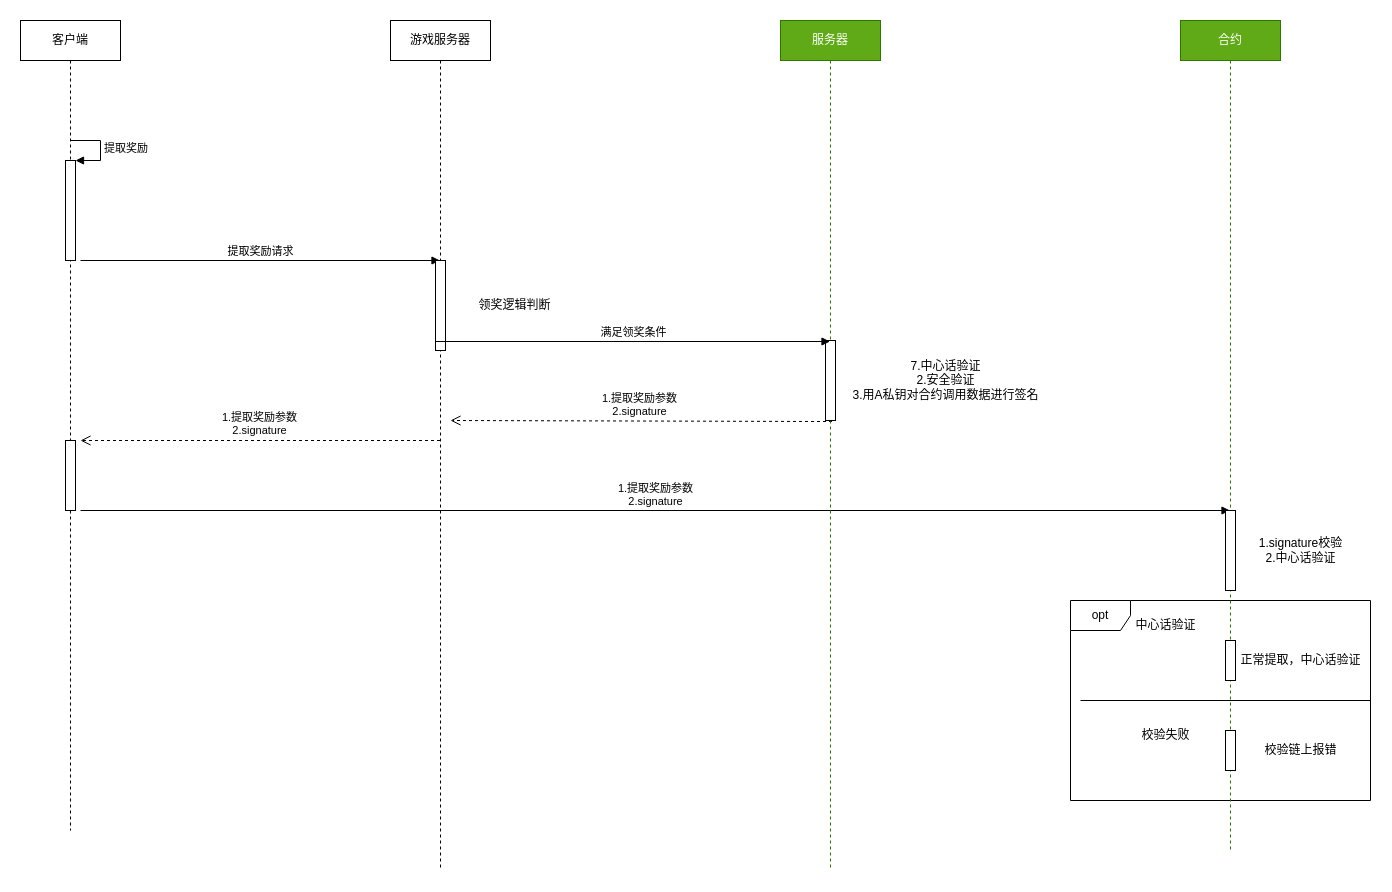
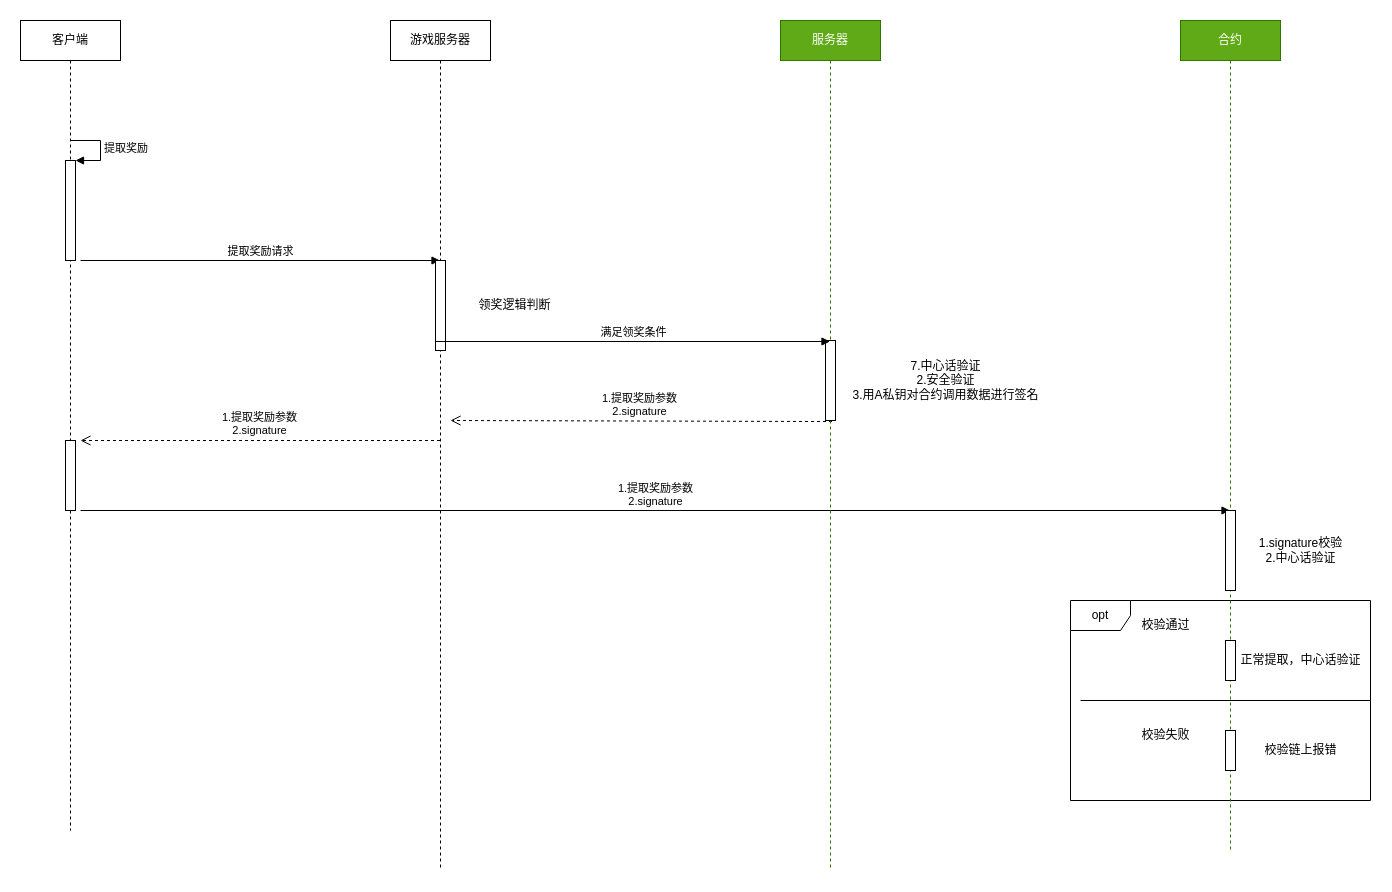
node "中心话验证": label "中心话验证" -> "校验通过"
